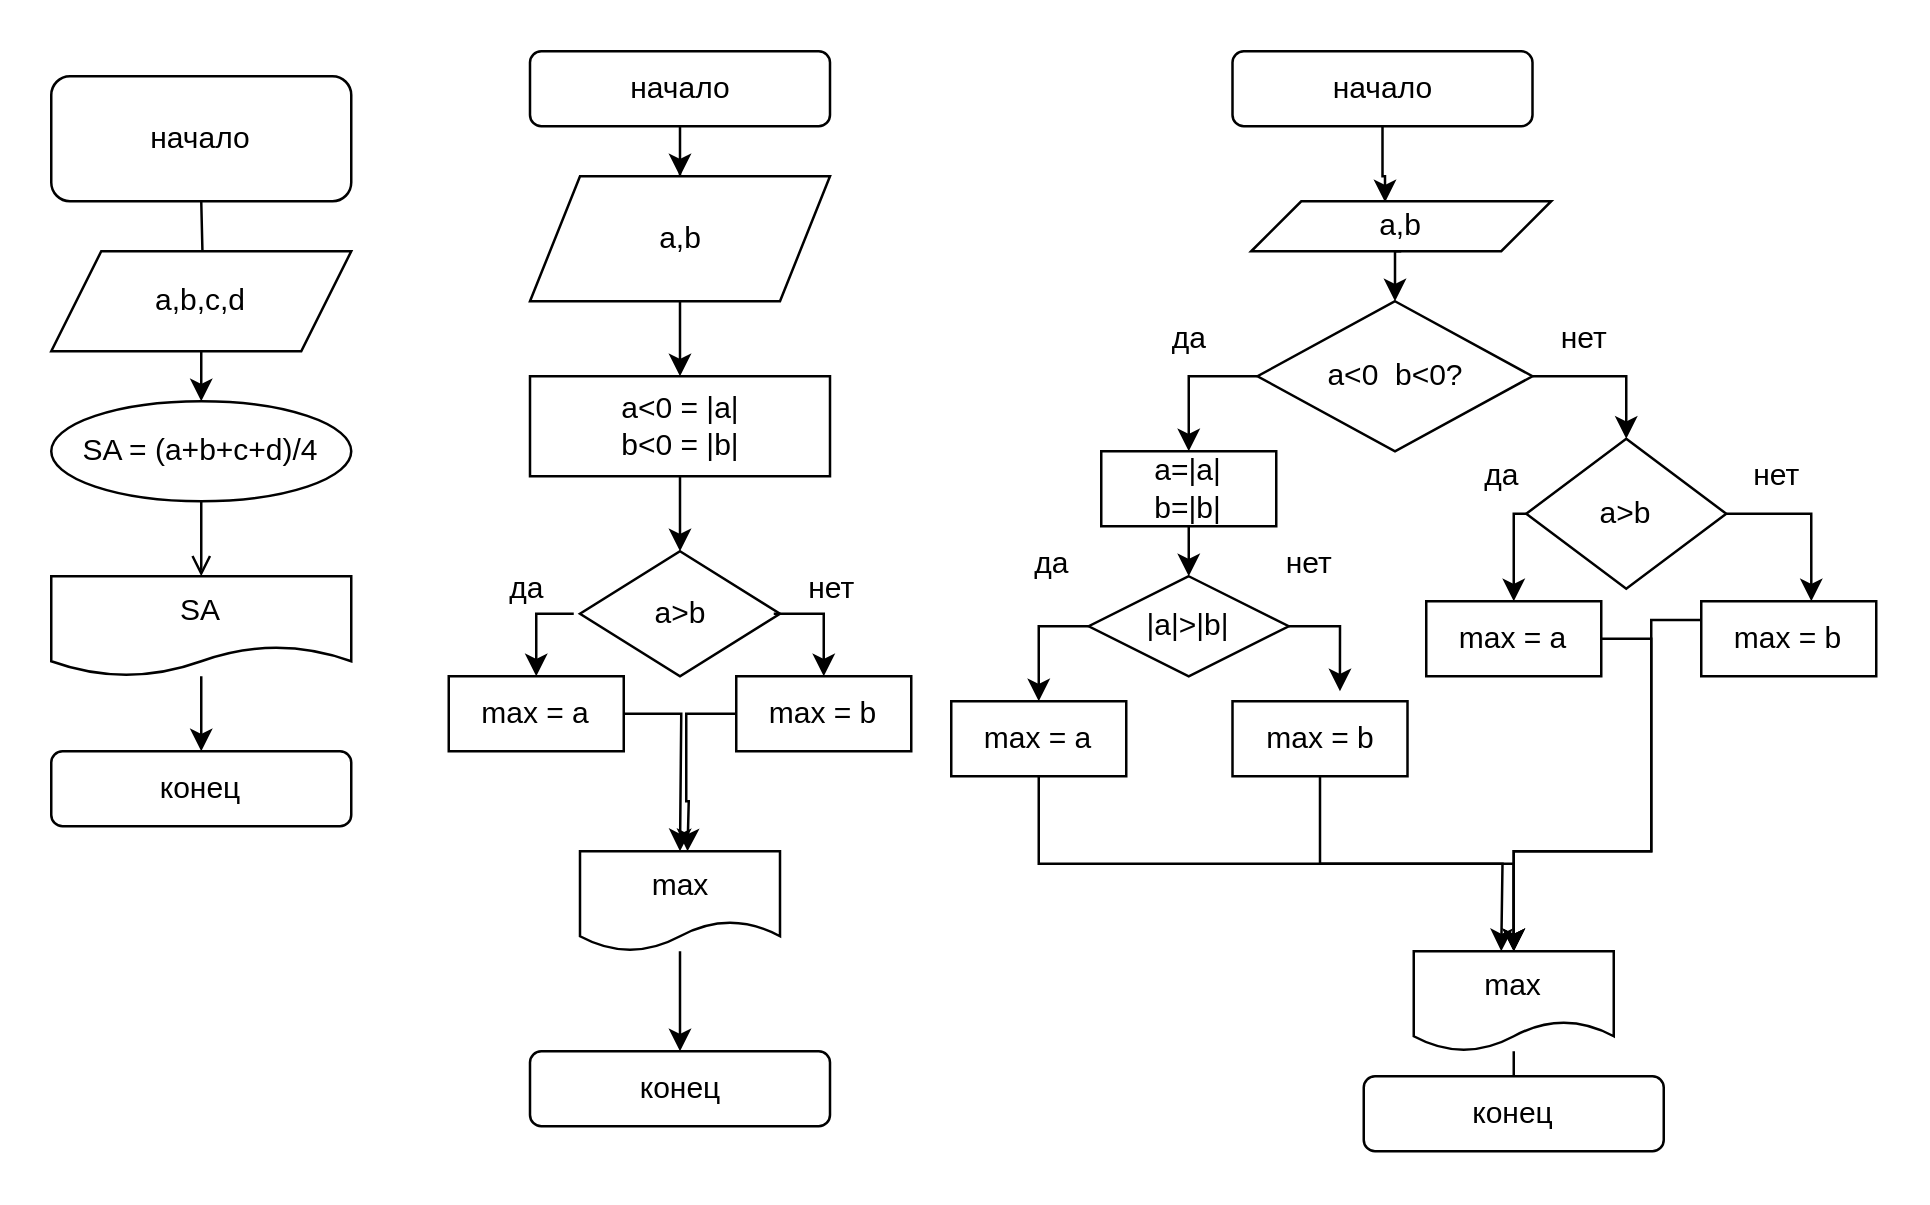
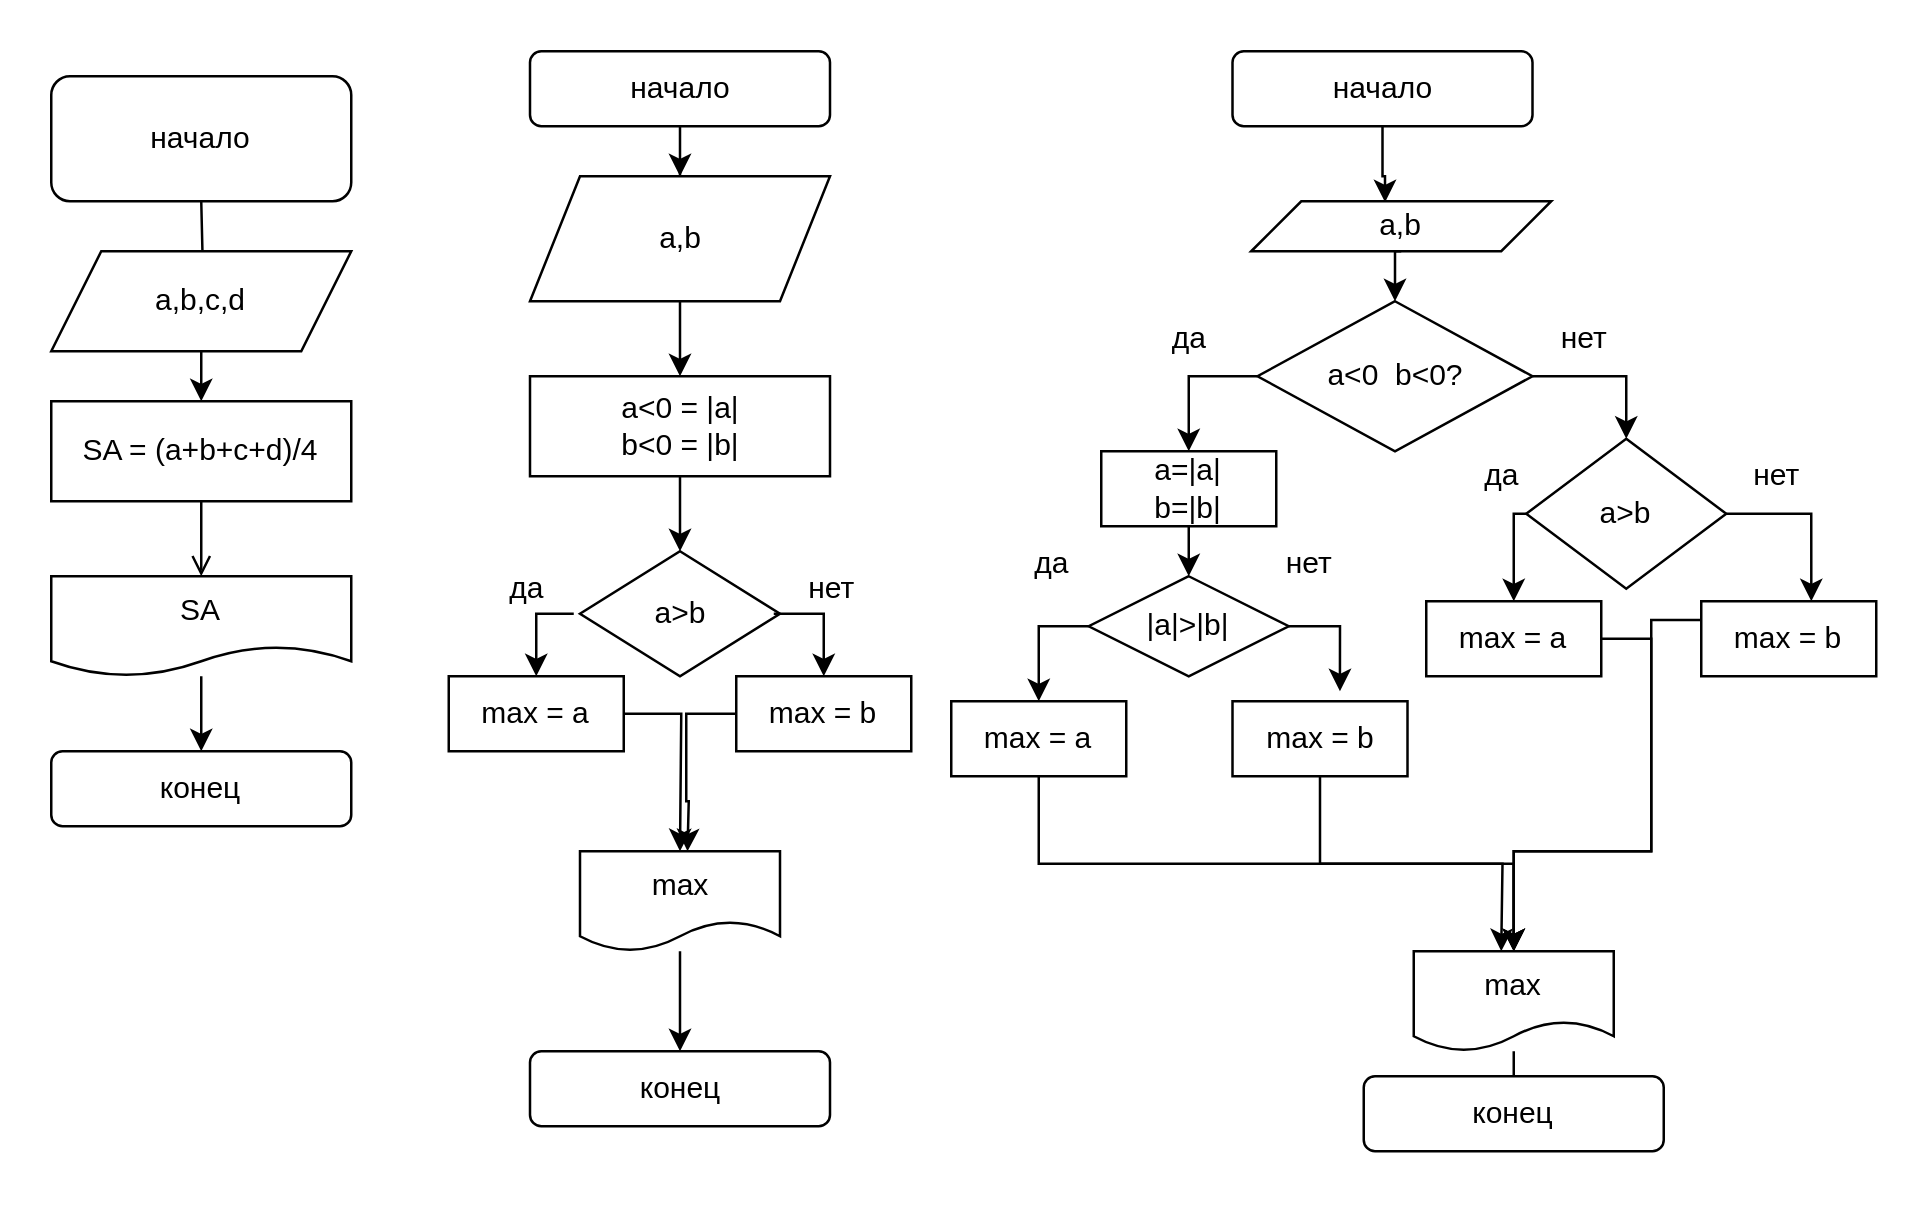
node "SA = (a+b+c+d)/4": shape ellipse -> rectangle
